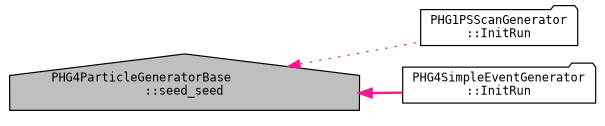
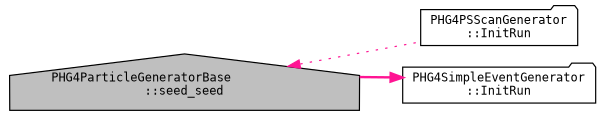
node "PHG1PSScanGenerator ::InitRun": label "PHG1PSScanGenerator ::InitRun" -> "PHG4PSScanGenerator ::InitRun"
edge "PHG4SimpleEventGenerator ::InitRun" -> "PHG4ParticleGeneratorBase ::seed_seed": reversed
